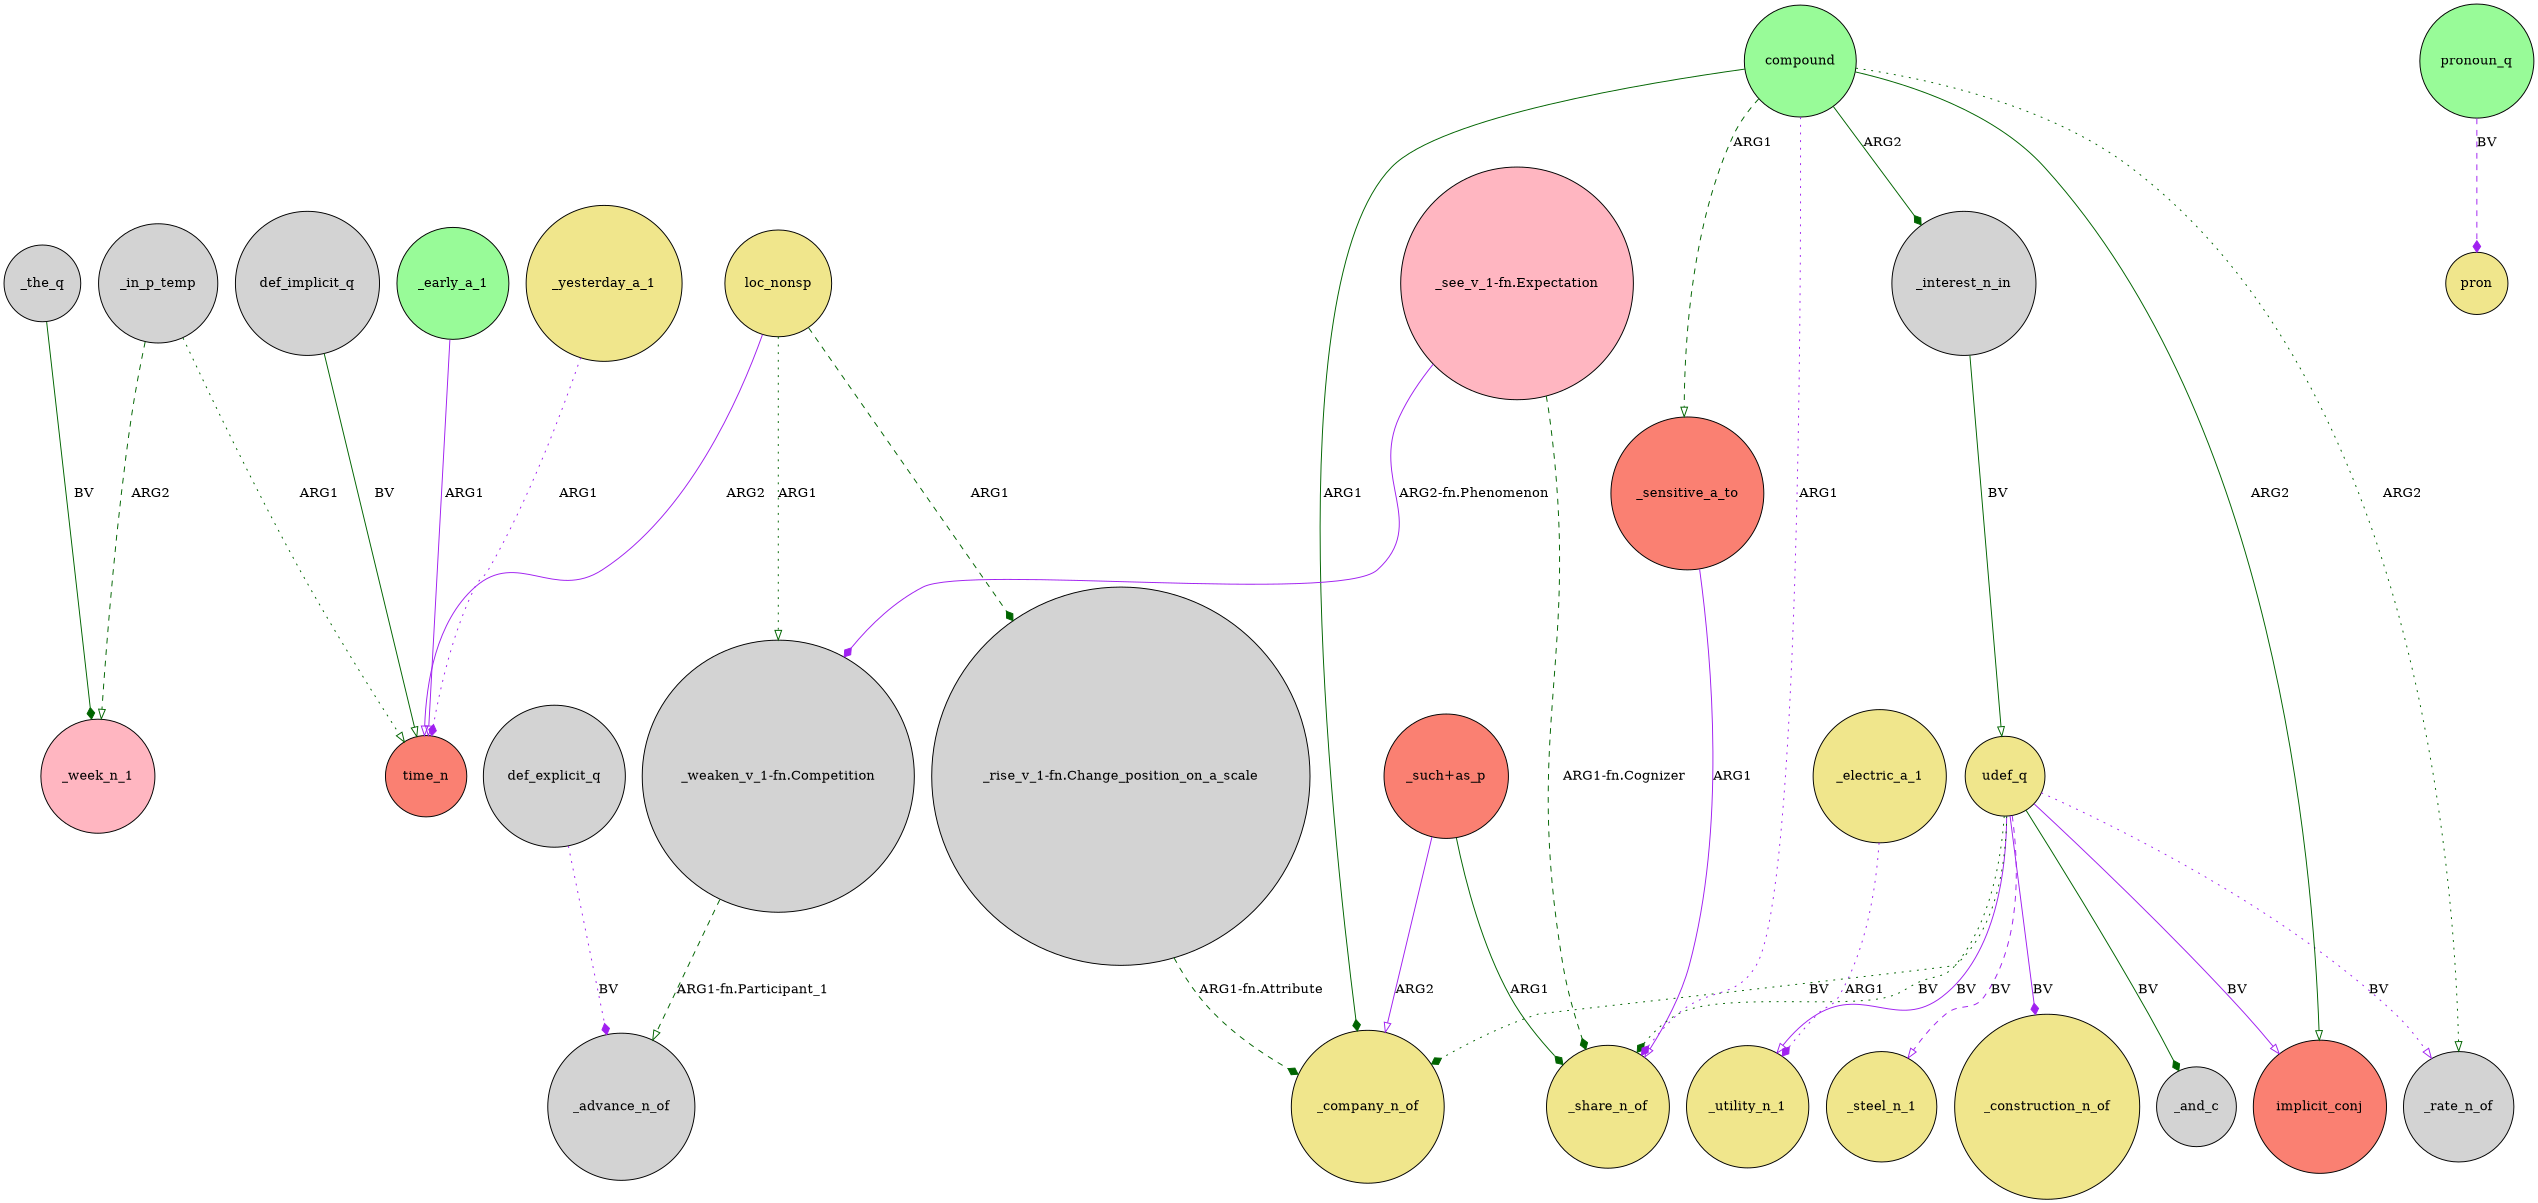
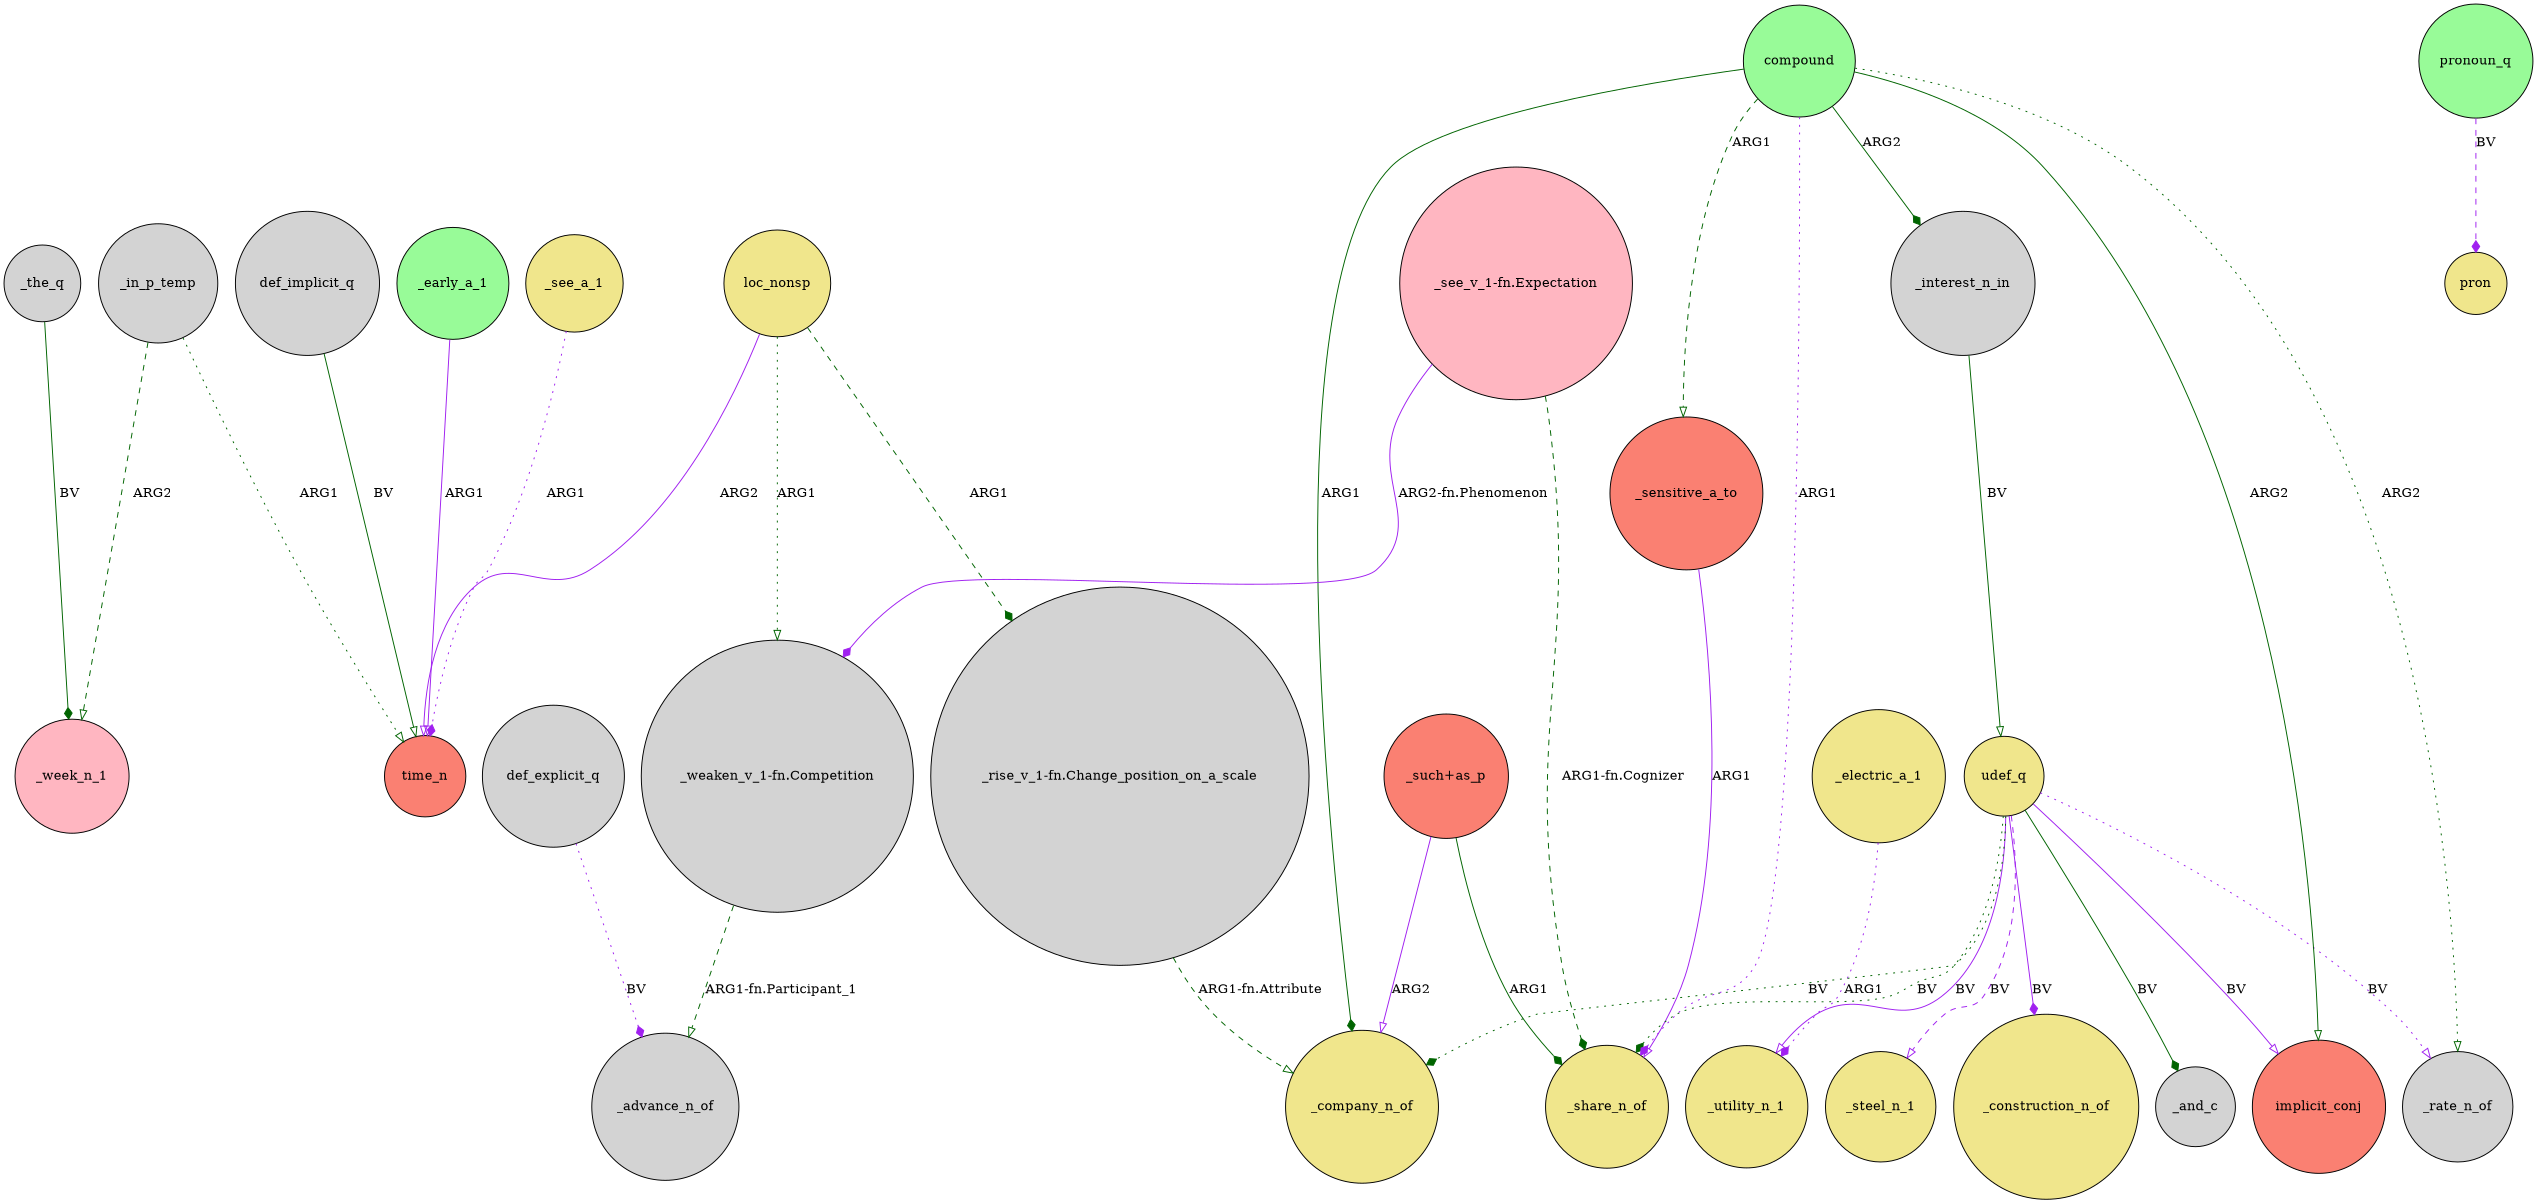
node "_yesterday_a_1": label "_yesterday_a_1" -> "_see_a_1"
edge "_rise_v_1-fn.Change_position_on_a_scale" -> "_company_n_of": arrowhead diamond -> onormal
